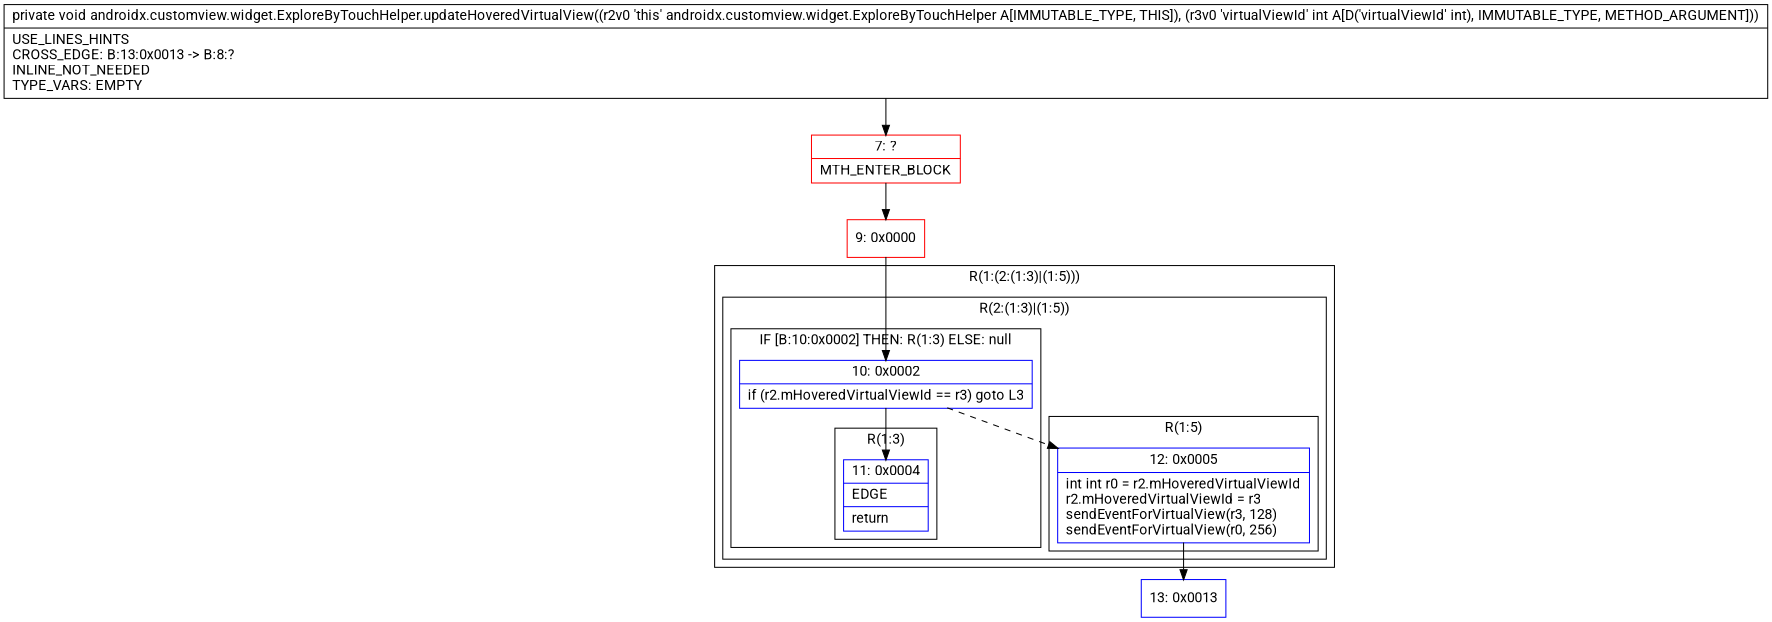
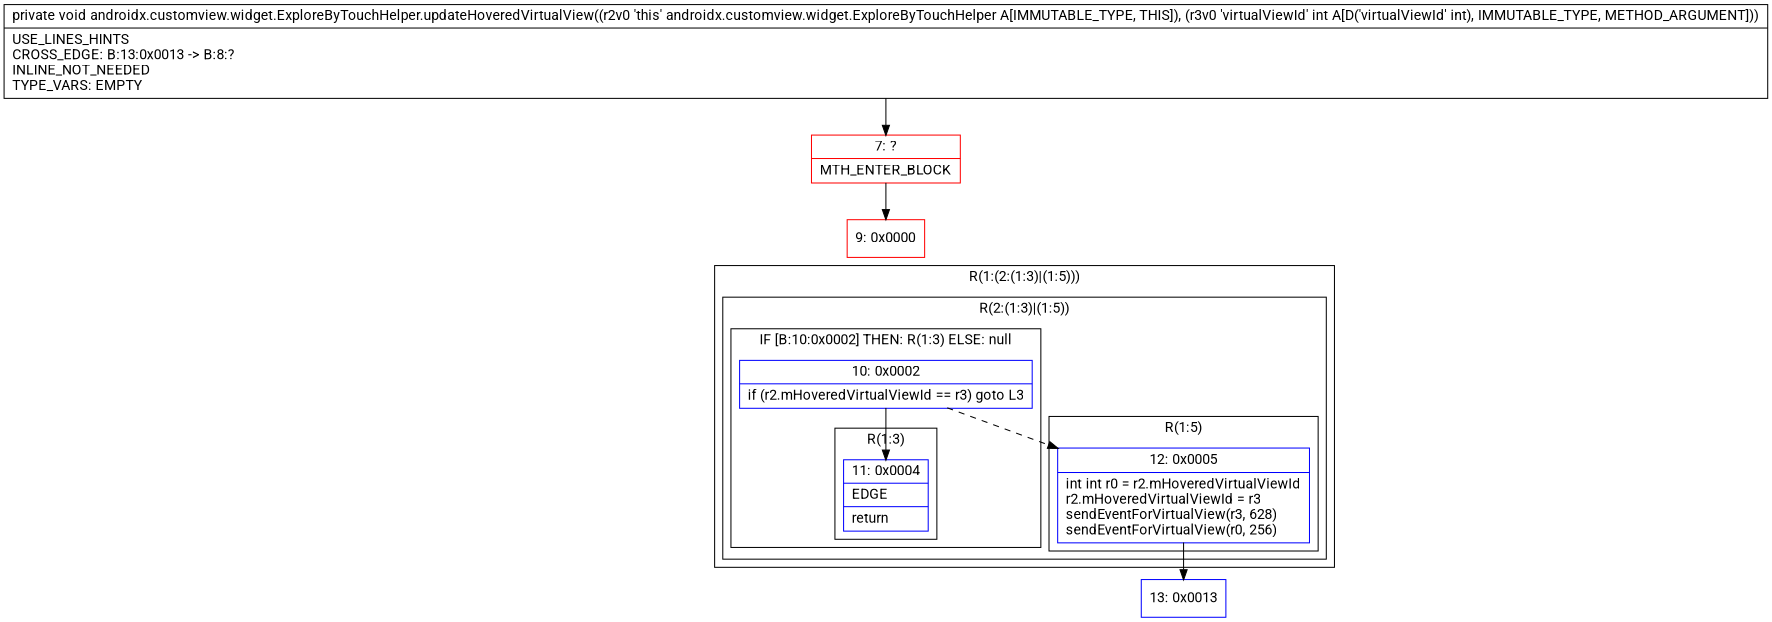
edge "9: 0x0000" -> "10: 0x0002": removed
node "12: 0x0005": text "sendEventForVirtualView(r3, 128)" -> "sendEventForVirtualView(r3, 628)"
